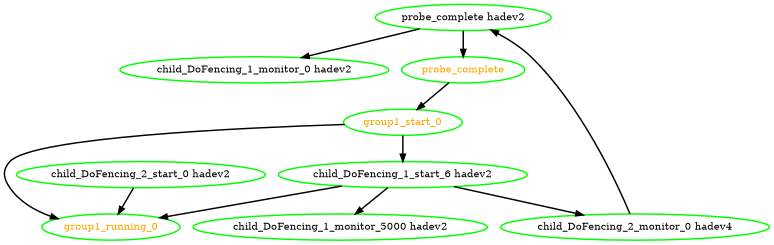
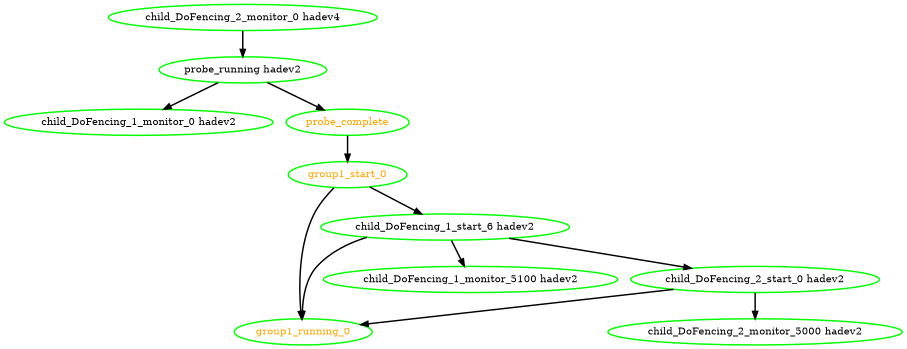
node "probe_complete hadev2": label "probe_complete hadev2" -> "probe_running hadev2"
edge "child_DoFencing_1_start_6 hadev2" -> "child_DoFencing_2_monitor_0 hadev4": now "child_DoFencing_1_start_6 hadev2" -> "child_DoFencing_2_start_0 hadev2"
node "child_DoFencing_1_monitor_5000 hadev2": label "child_DoFencing_1_monitor_5000 hadev2" -> "child_DoFencing_1_monitor_5100 hadev2"
node "child_DoFencing_2_monitor_5000 hadev2": added
